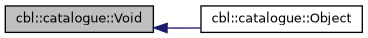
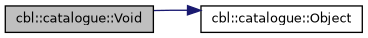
edge "cbl::catalogue::Object" -> "cbl::catalogue::Void": reversed
